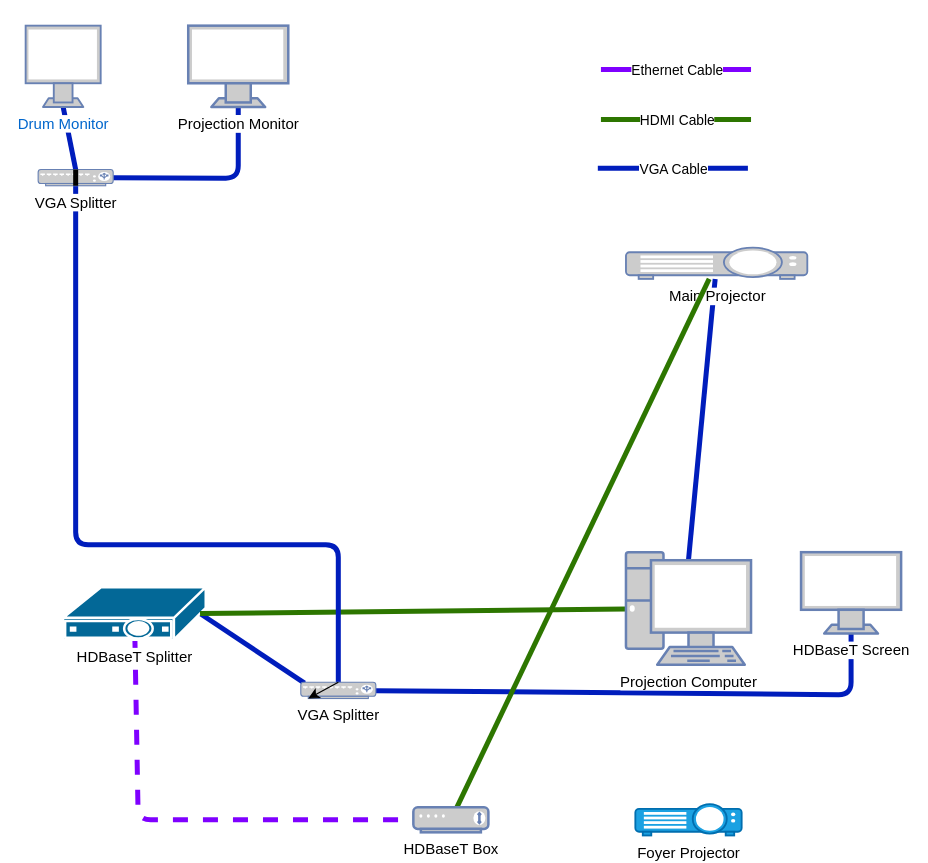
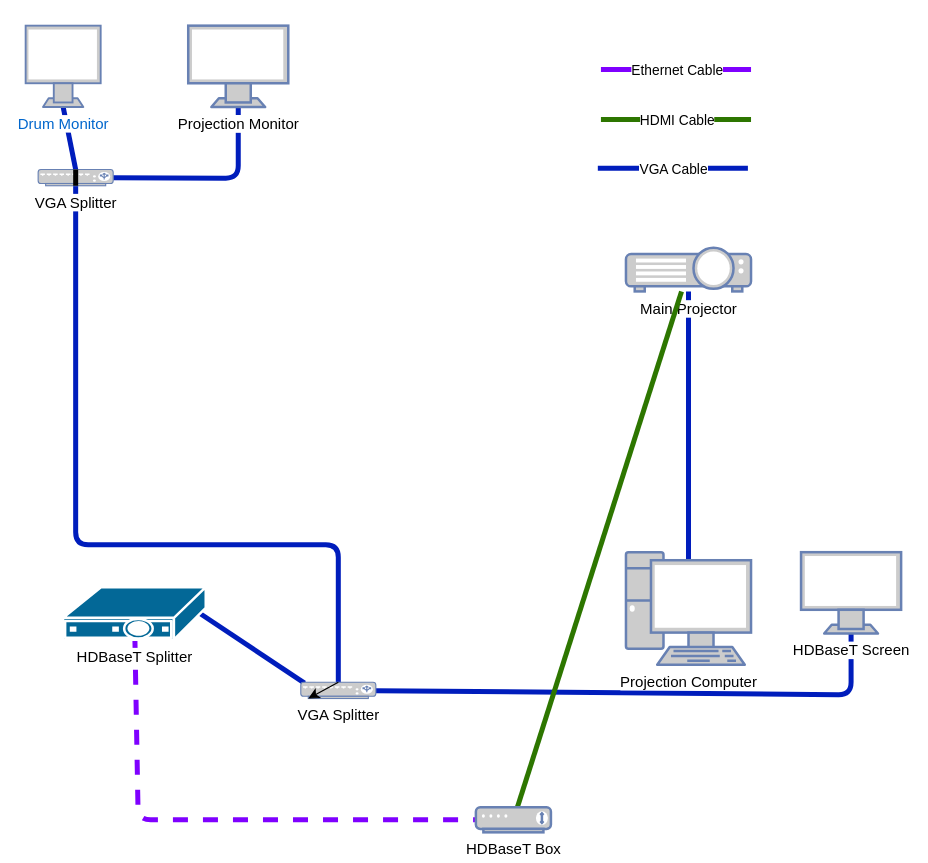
node "Main Projector": size 181x31 -> 125x44
edge "Projection Computer" -- "HDBaseT Splitter": removed
node "HDBaseT Box": moved (451, 819) -> (513, 819)
node "Foyer Projector": removed
